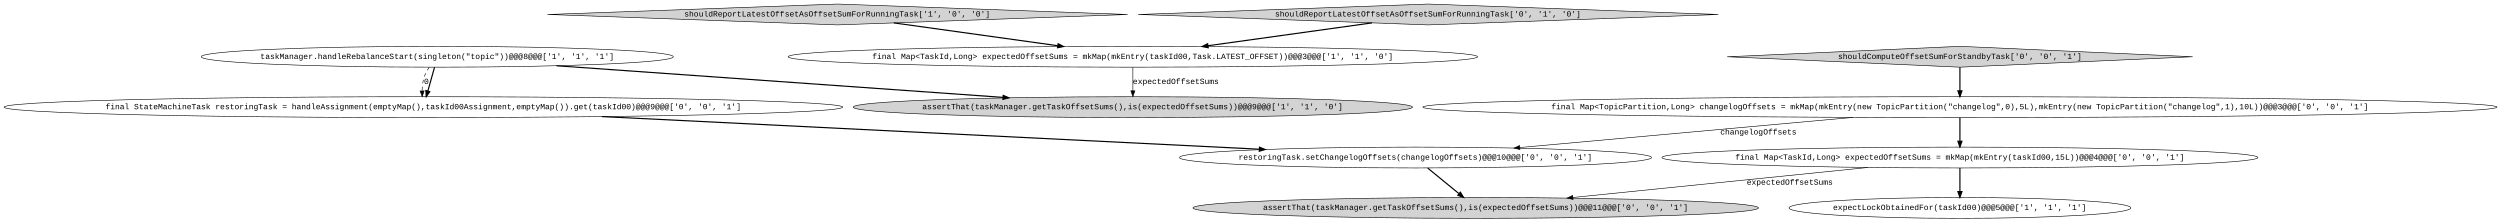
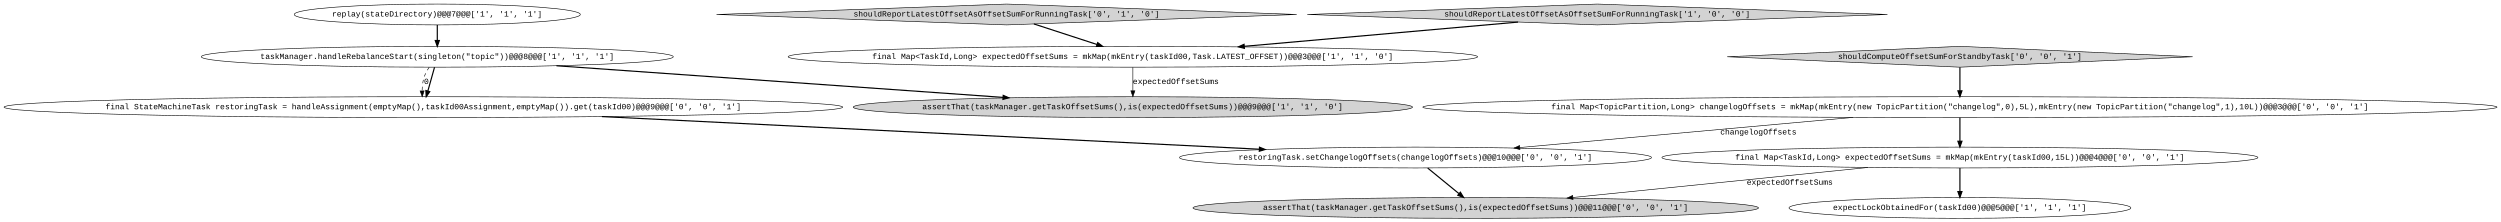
node "replay(stateDirectory)@@@7@@@['1', '1', '1']": added
